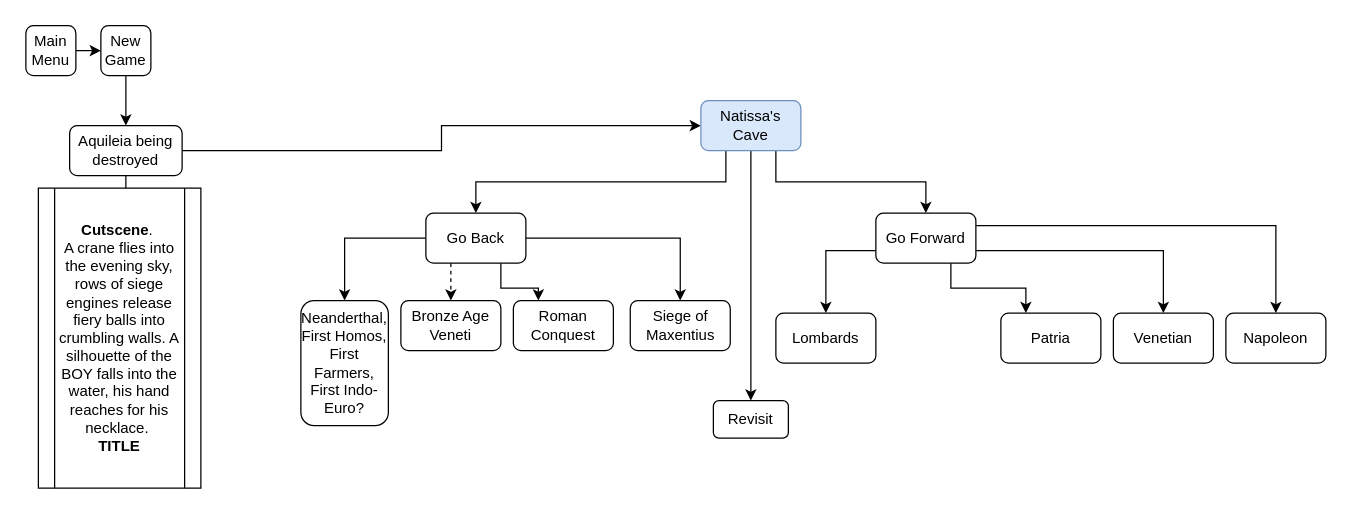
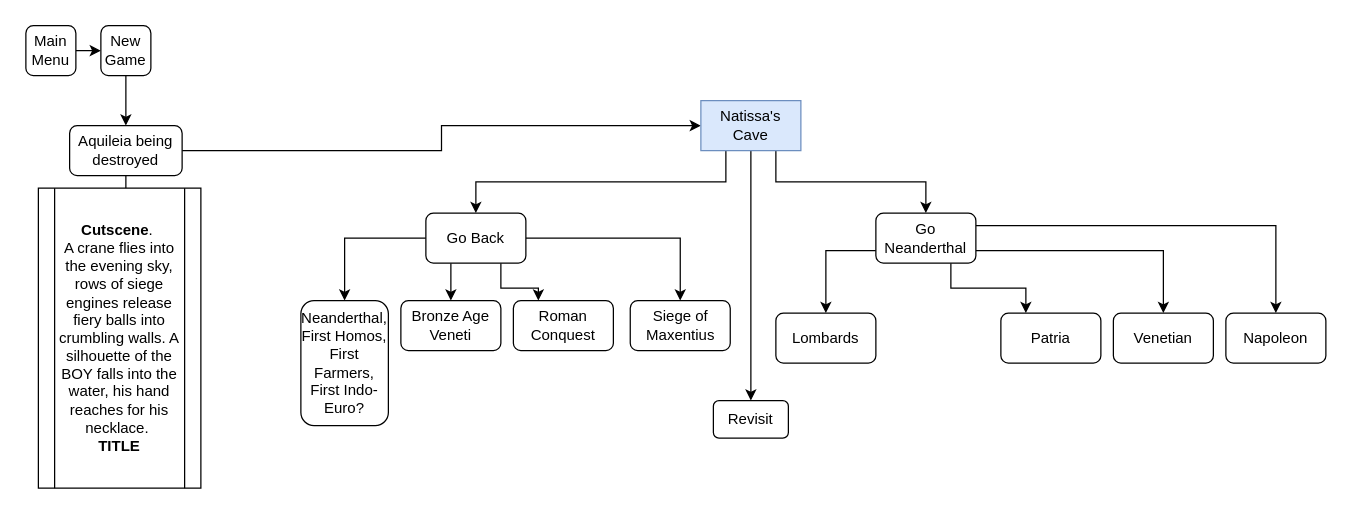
node "Natissa's Cave": shape rounded rectangle -> rectangle
node "Go Forward": label "Go Forward" -> "Go Neanderthal"
edge "Go Back" -> "Bronze Age Veneti": style dashed -> solid
